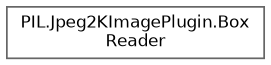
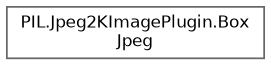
node "PIL.Jpeg2KImagePlugin.Box Reader": label "PIL.Jpeg2KImagePlugin.Box Reader" -> "PIL.Jpeg2KImagePlugin.Box Jpeg"
